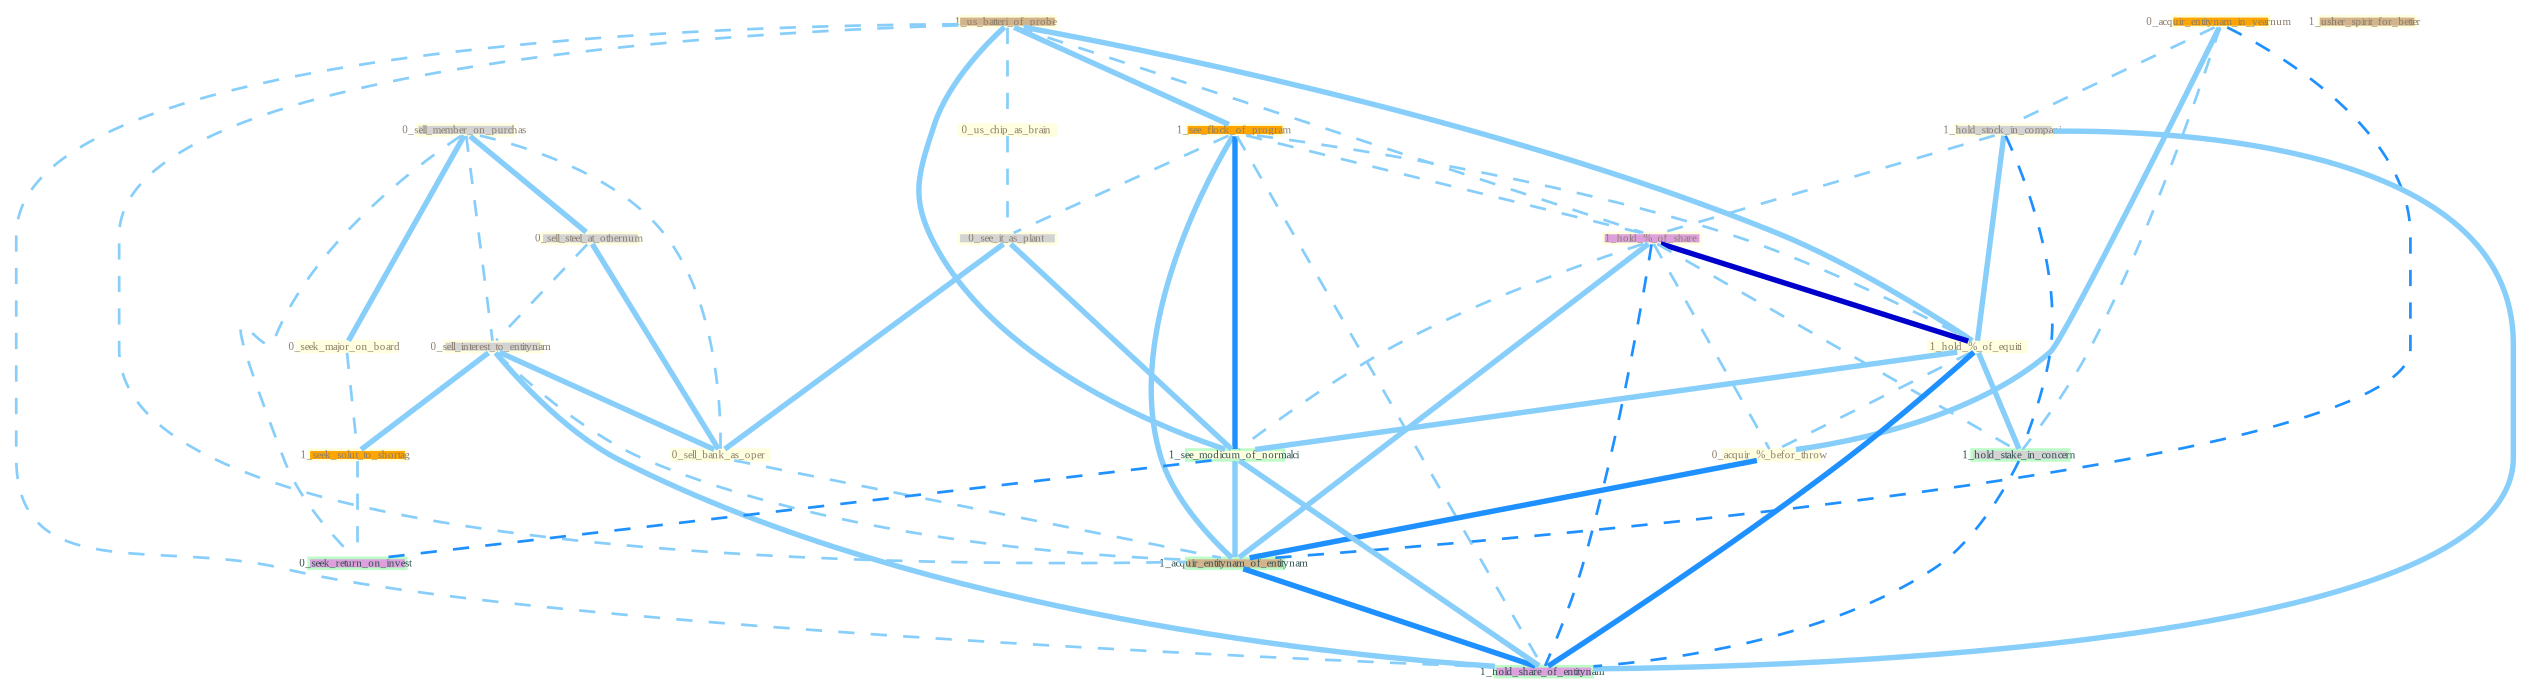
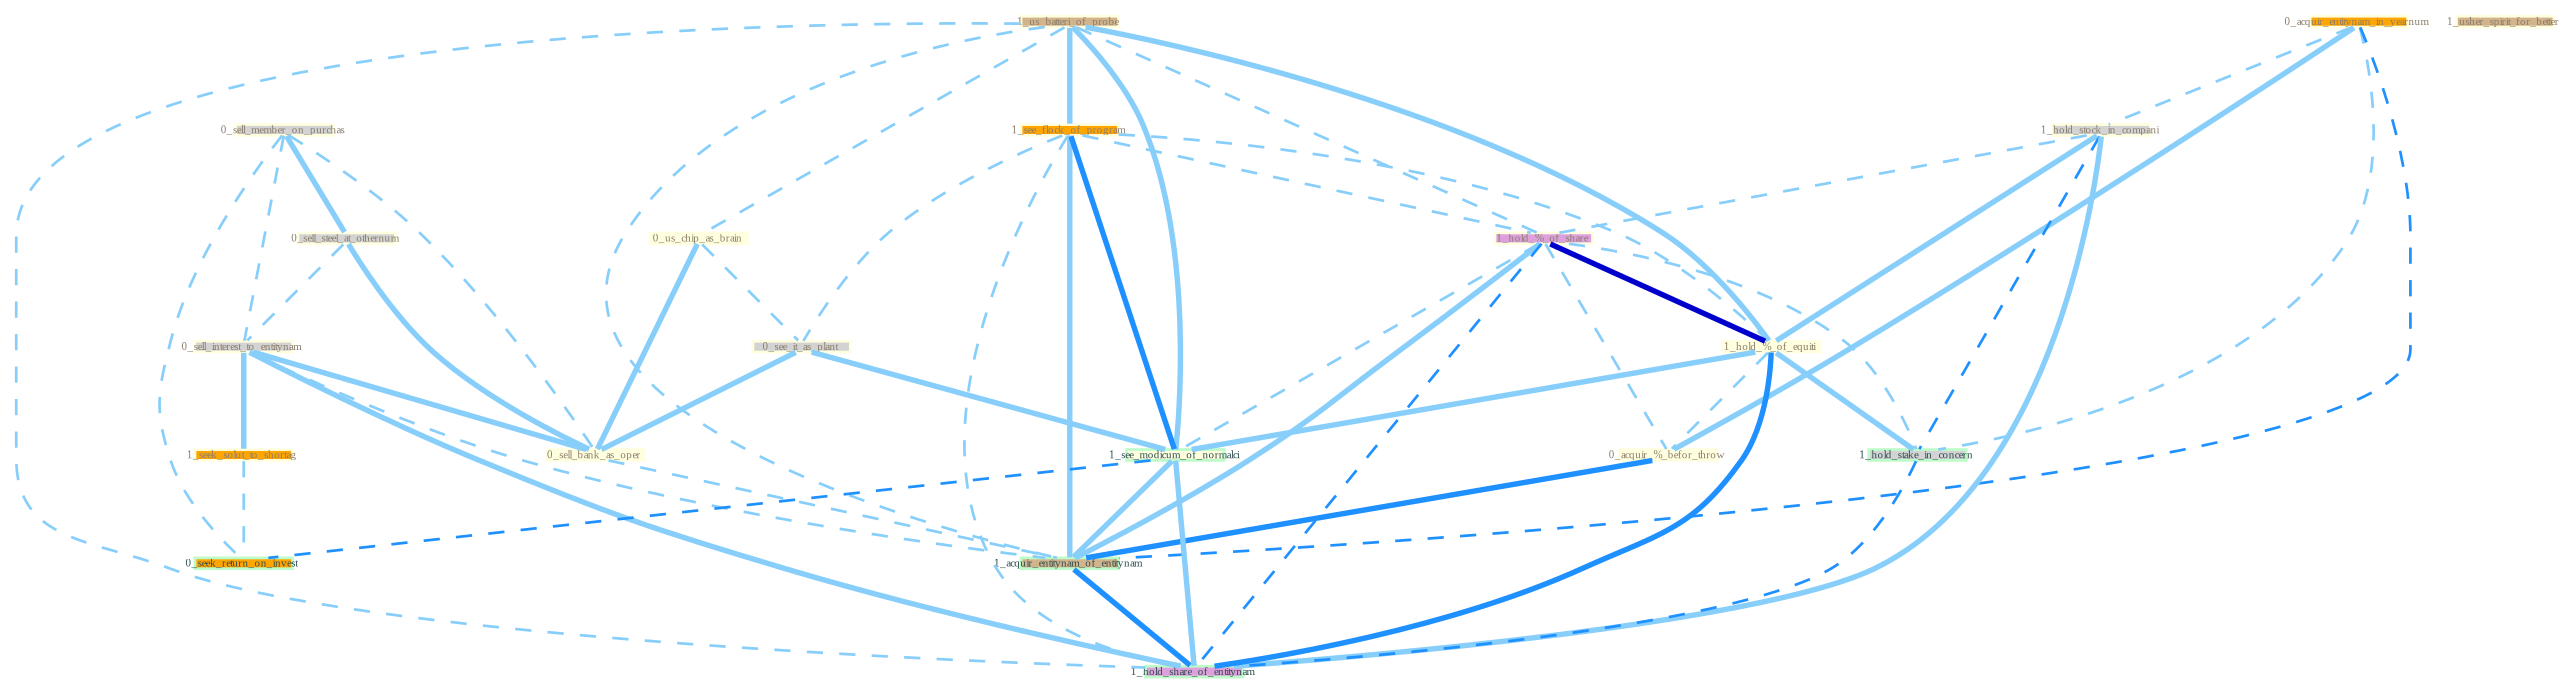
node "0_seek_major_on_board": removed
edge "0_us_chip_as_brain" -- "0_sell_bank_as_oper": added
node "0_seek_return_on_invest": fillcolor plum -> orange
